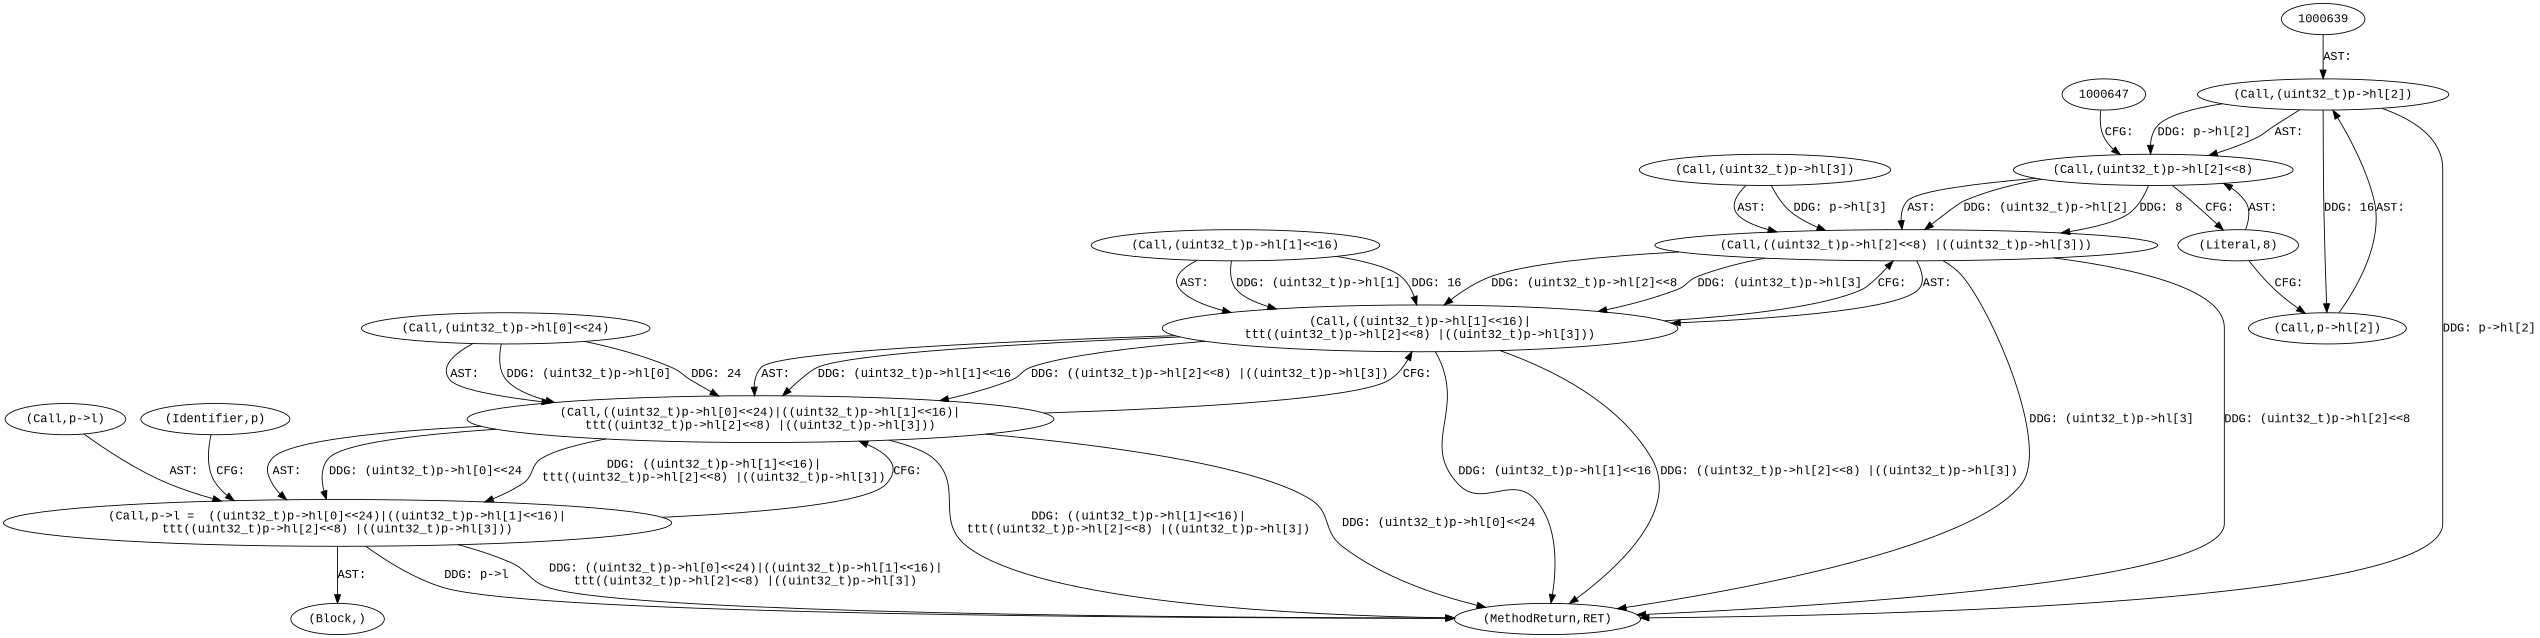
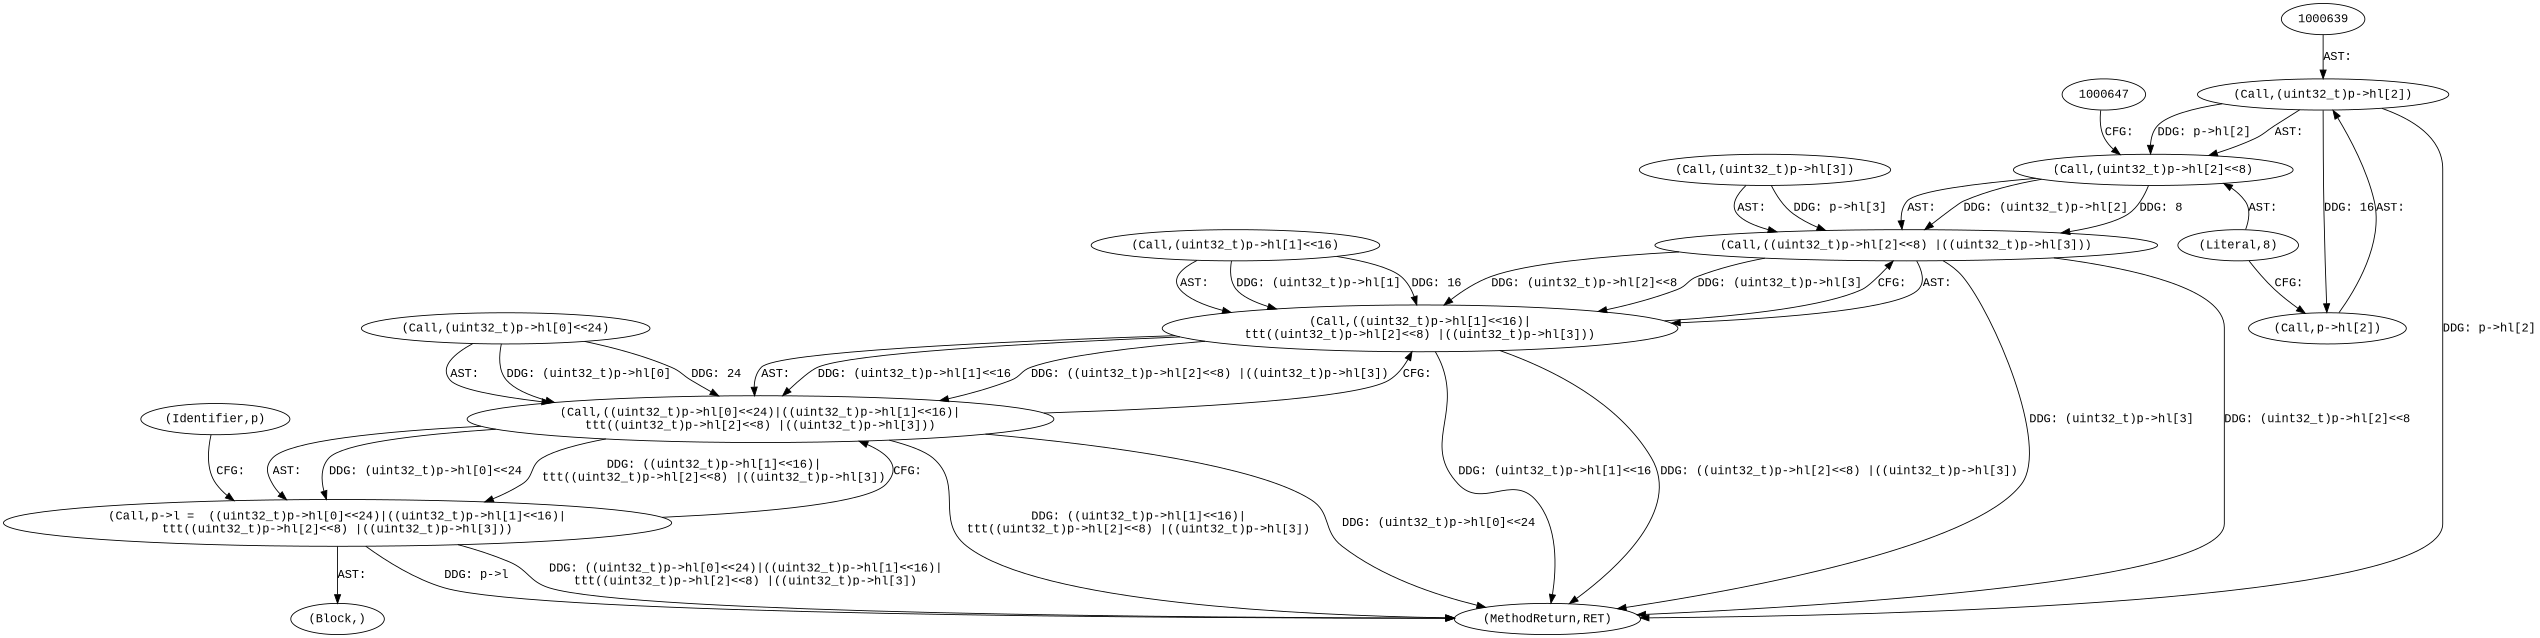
edge "(Call,(uint32_t)p->hl[2]<<8)" -> "(Literal,8)": removed, label "CFG:"
node "(Call,p->l)": removed
